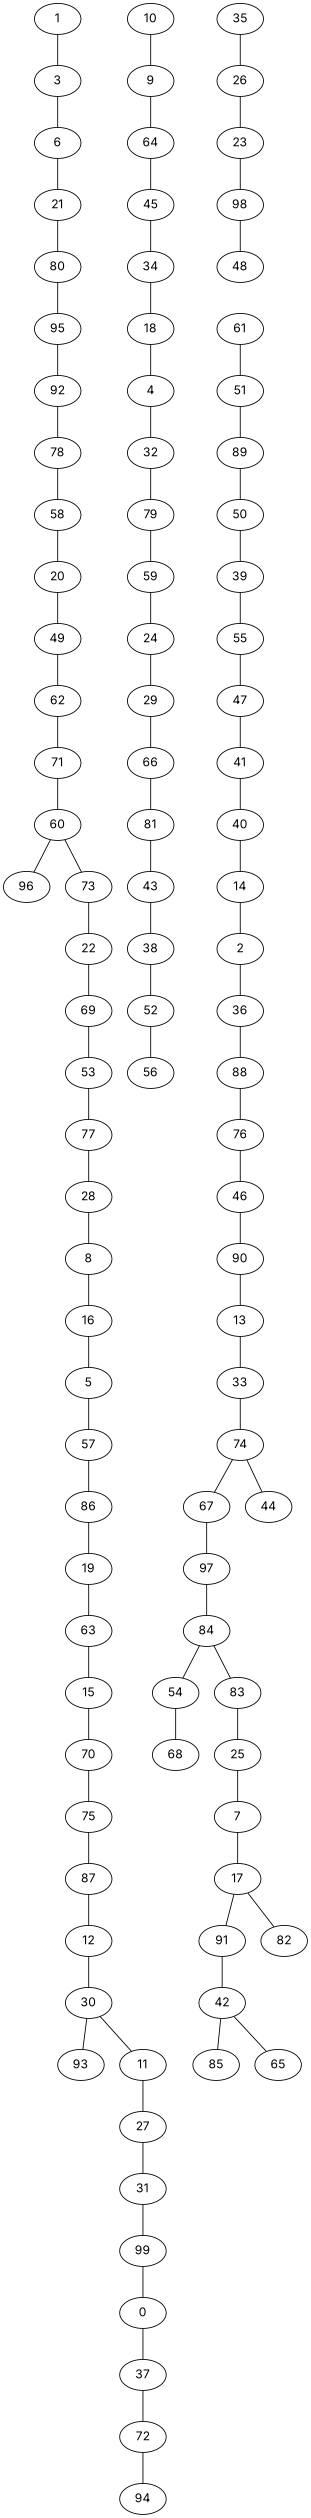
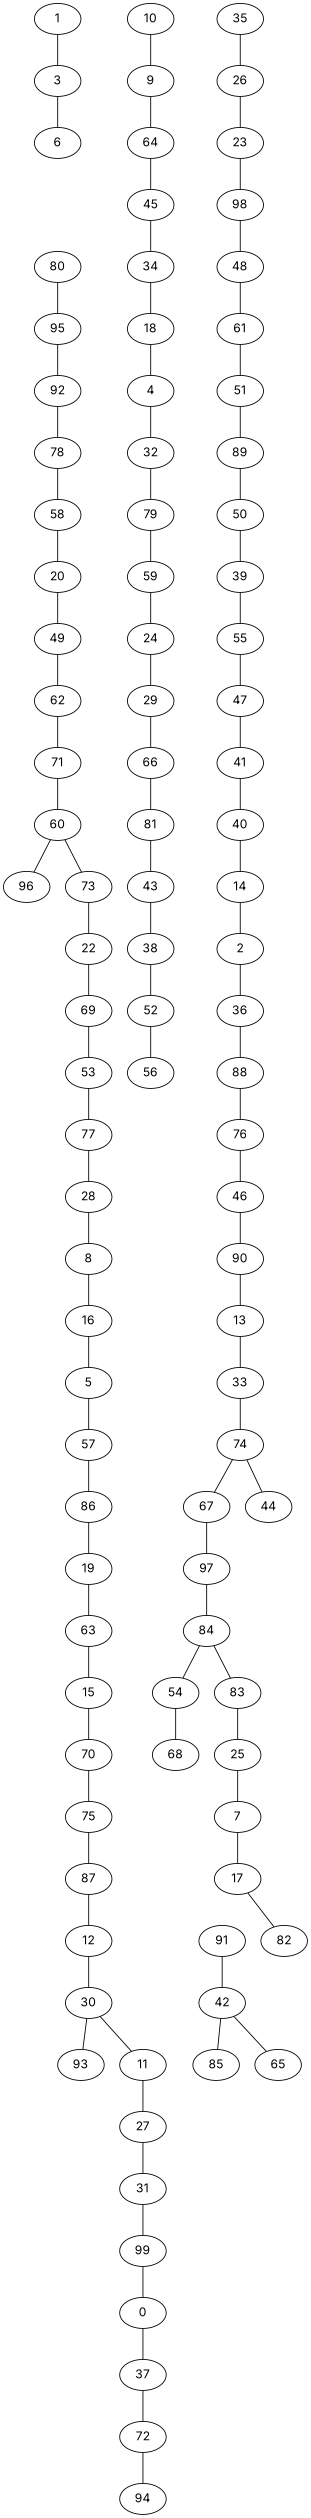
node "21": removed
edge "48" -- "61": added
edge "17" -- "91": removed
